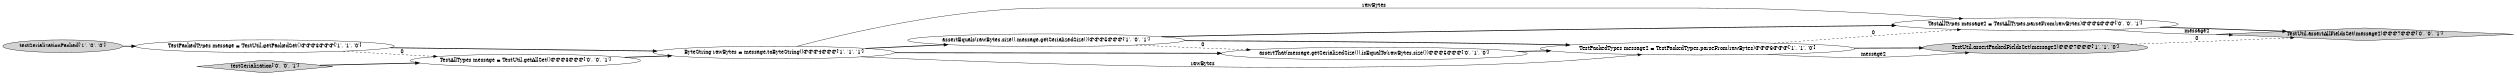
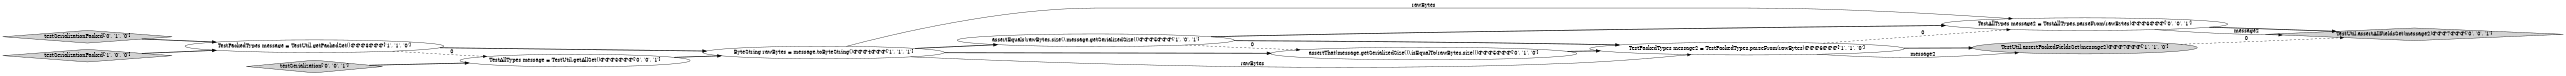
node "testSerializationPacked['0', '1', '0']": added
node "testSerializationPacked['1', '0', '0']": shape ellipse -> diamond
